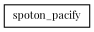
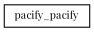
node "spoton_pacify": label "spoton_pacify" -> "pacify_pacify"
